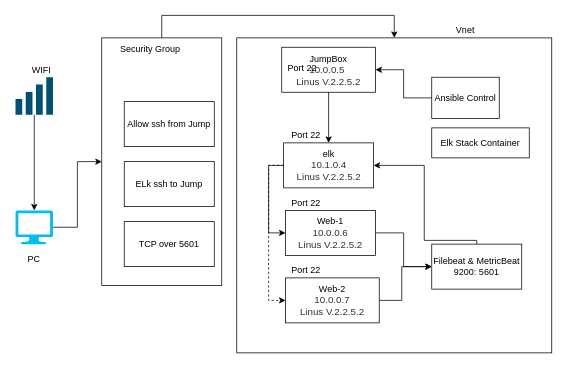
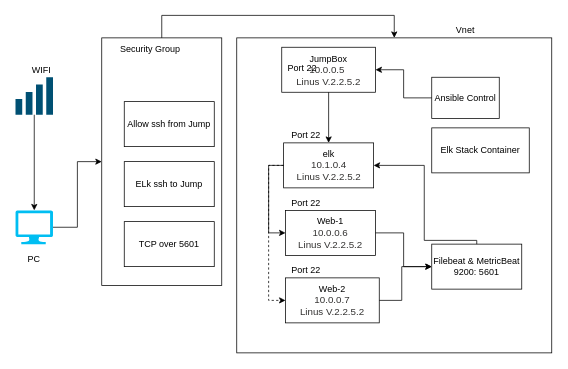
node "Elk Stack Container": size 98x30 -> 98x45
